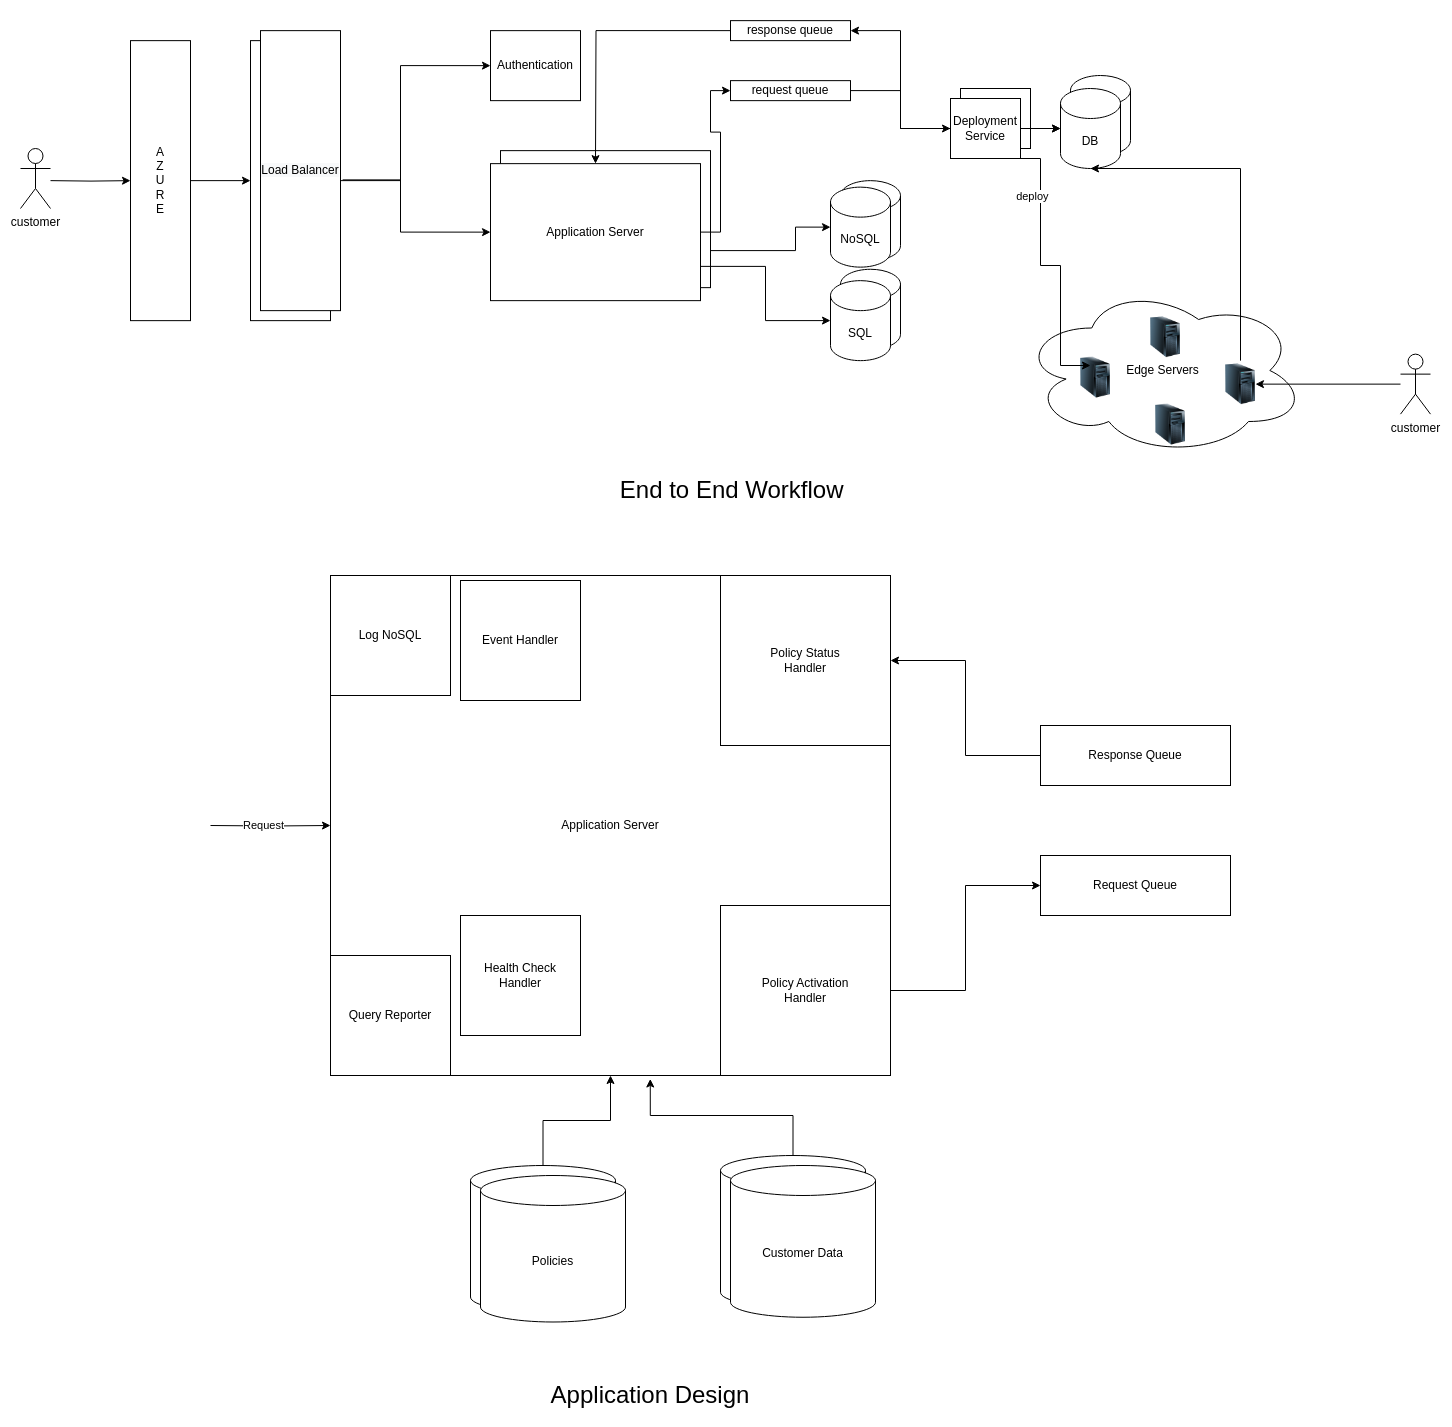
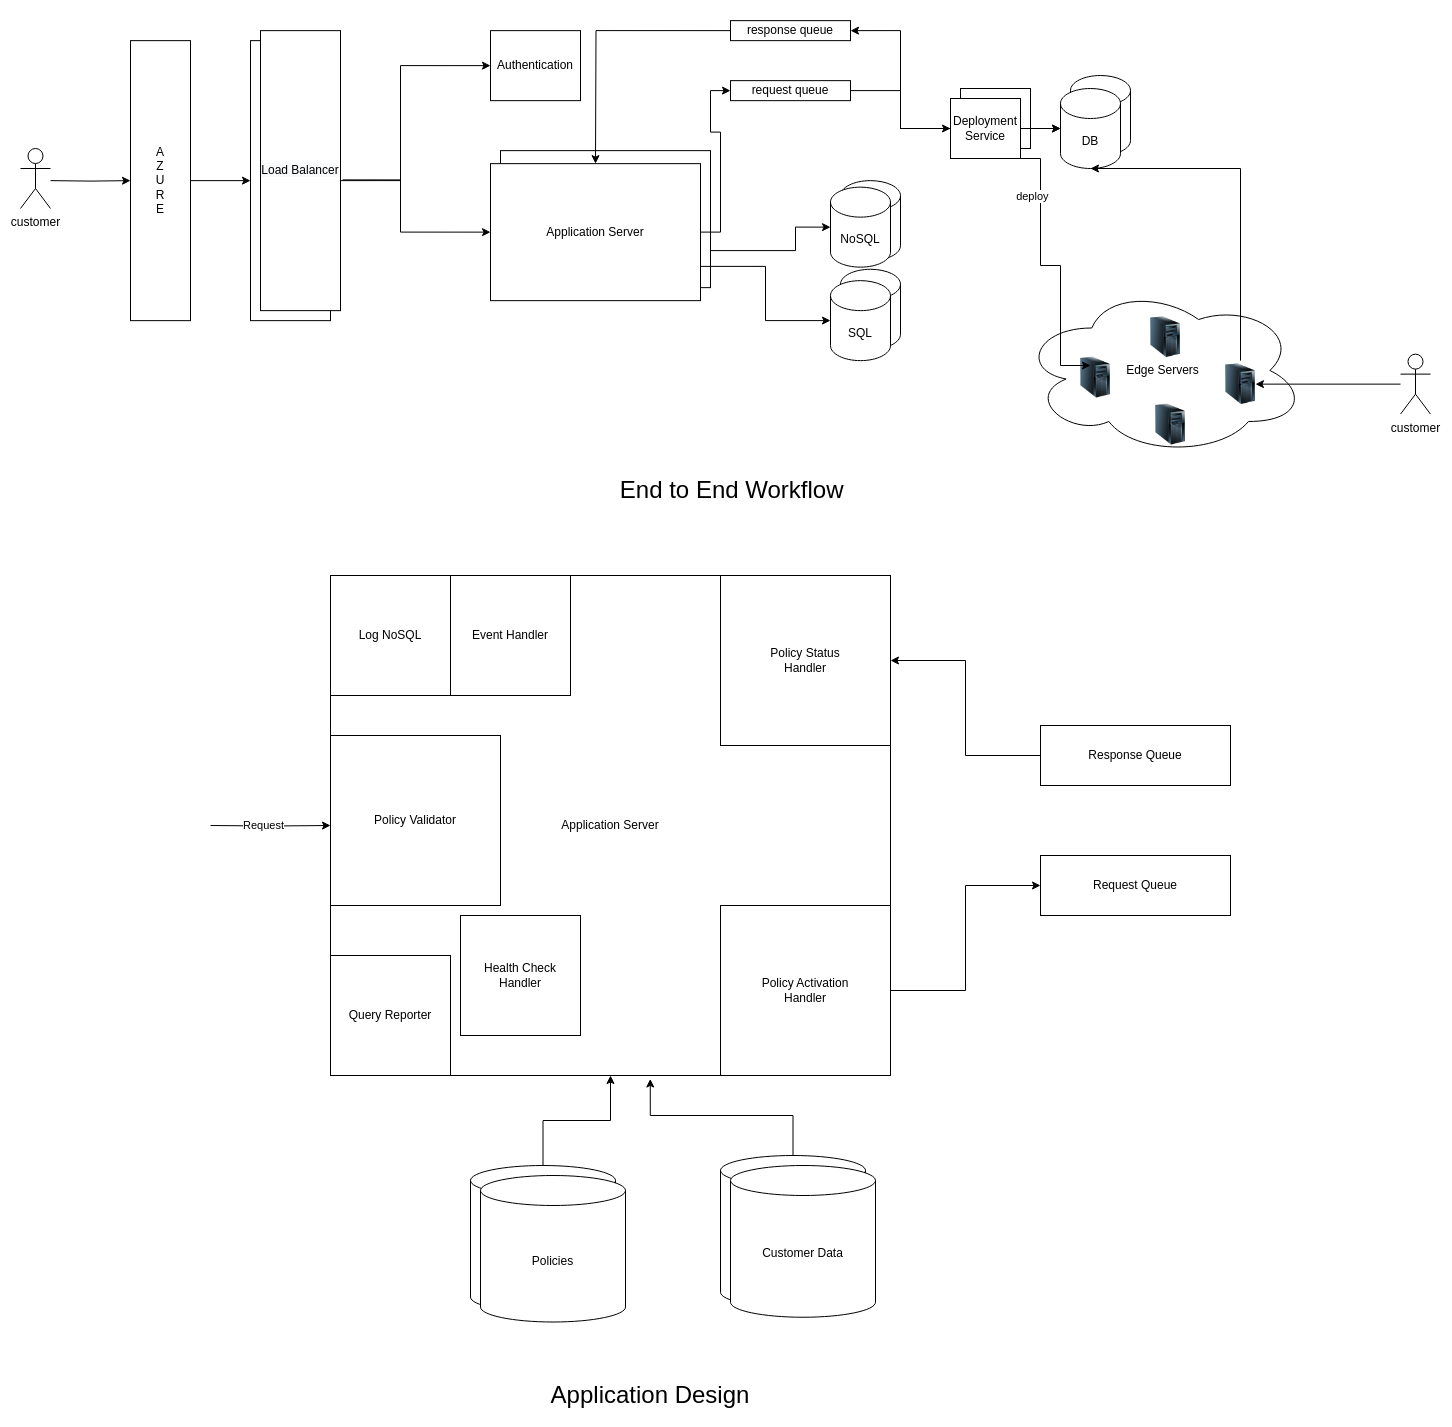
node "Event Handler": moved (521, 641) -> (511, 636)
node "Policy Validator": added
